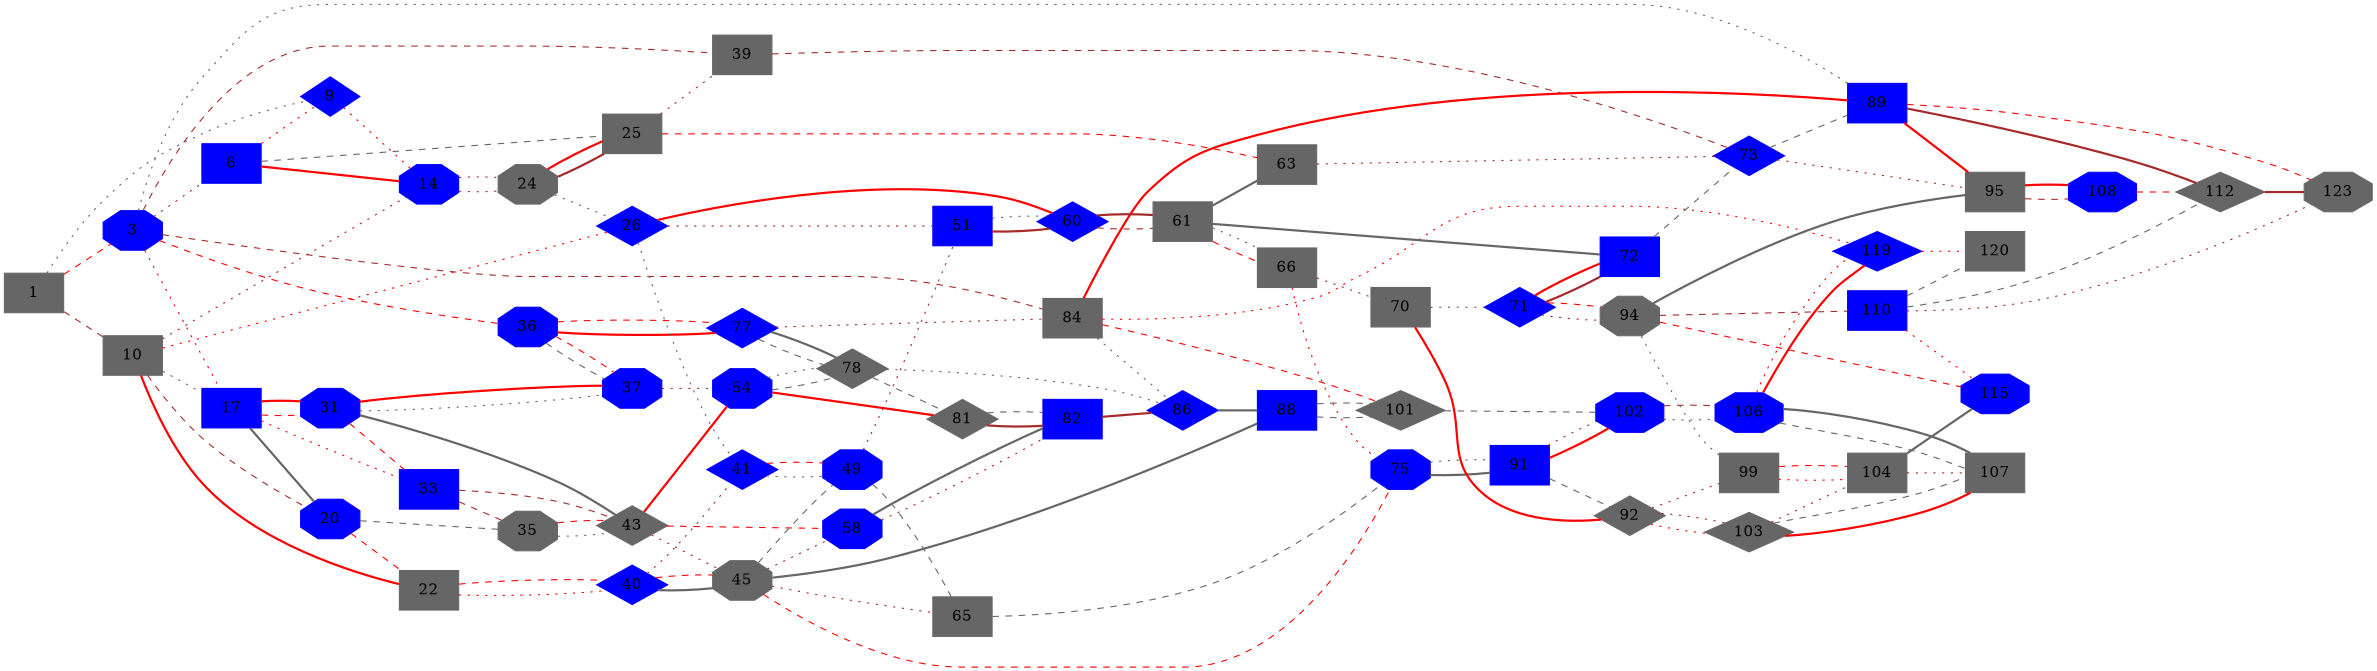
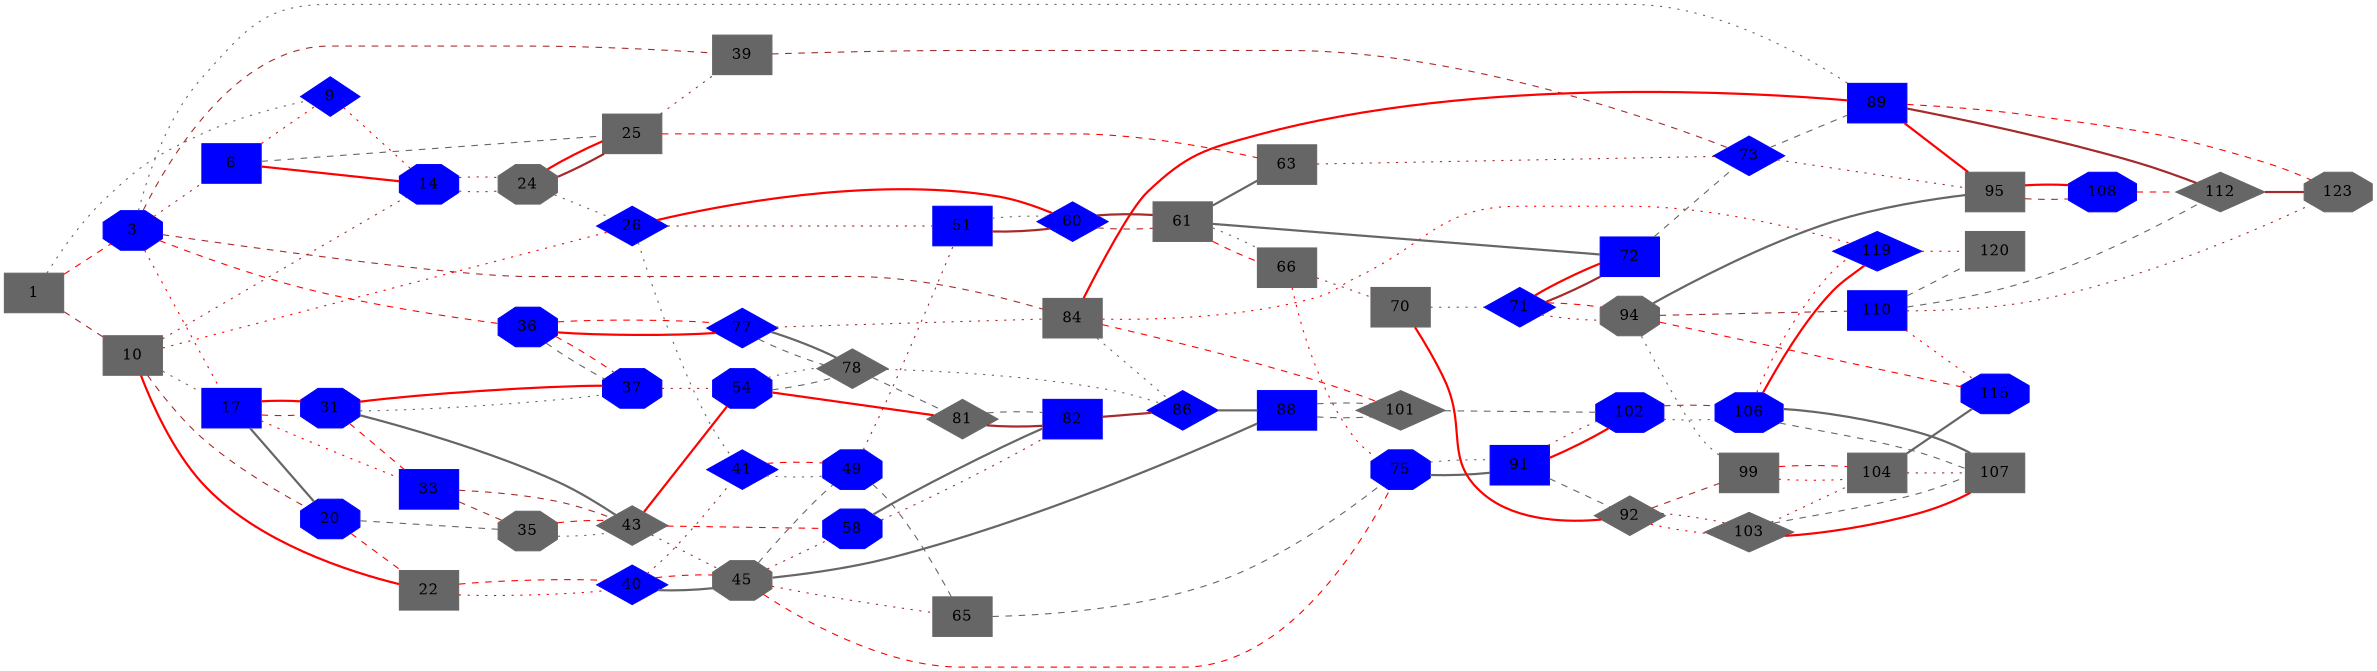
edge "99" -- "92": style dotted -> dashed
